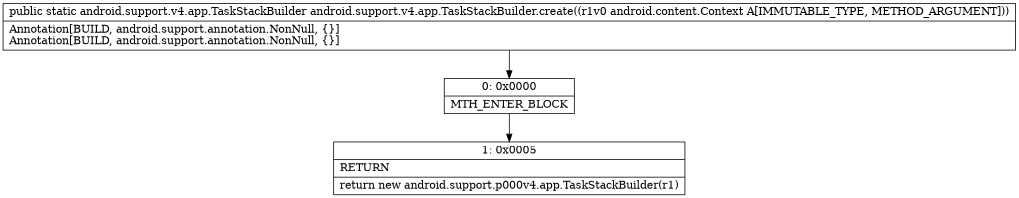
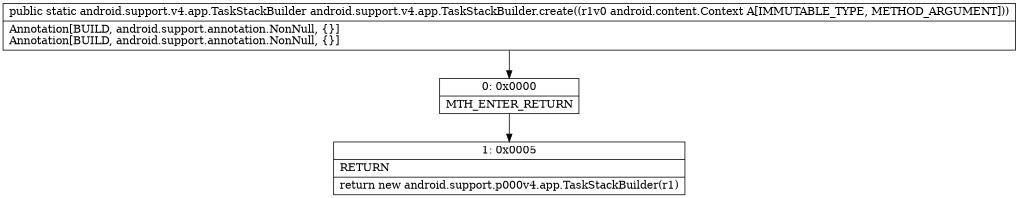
node "0: 0x0000": text "MTH_ENTER_BLOCK" -> "MTH_ENTER_RETURN"
